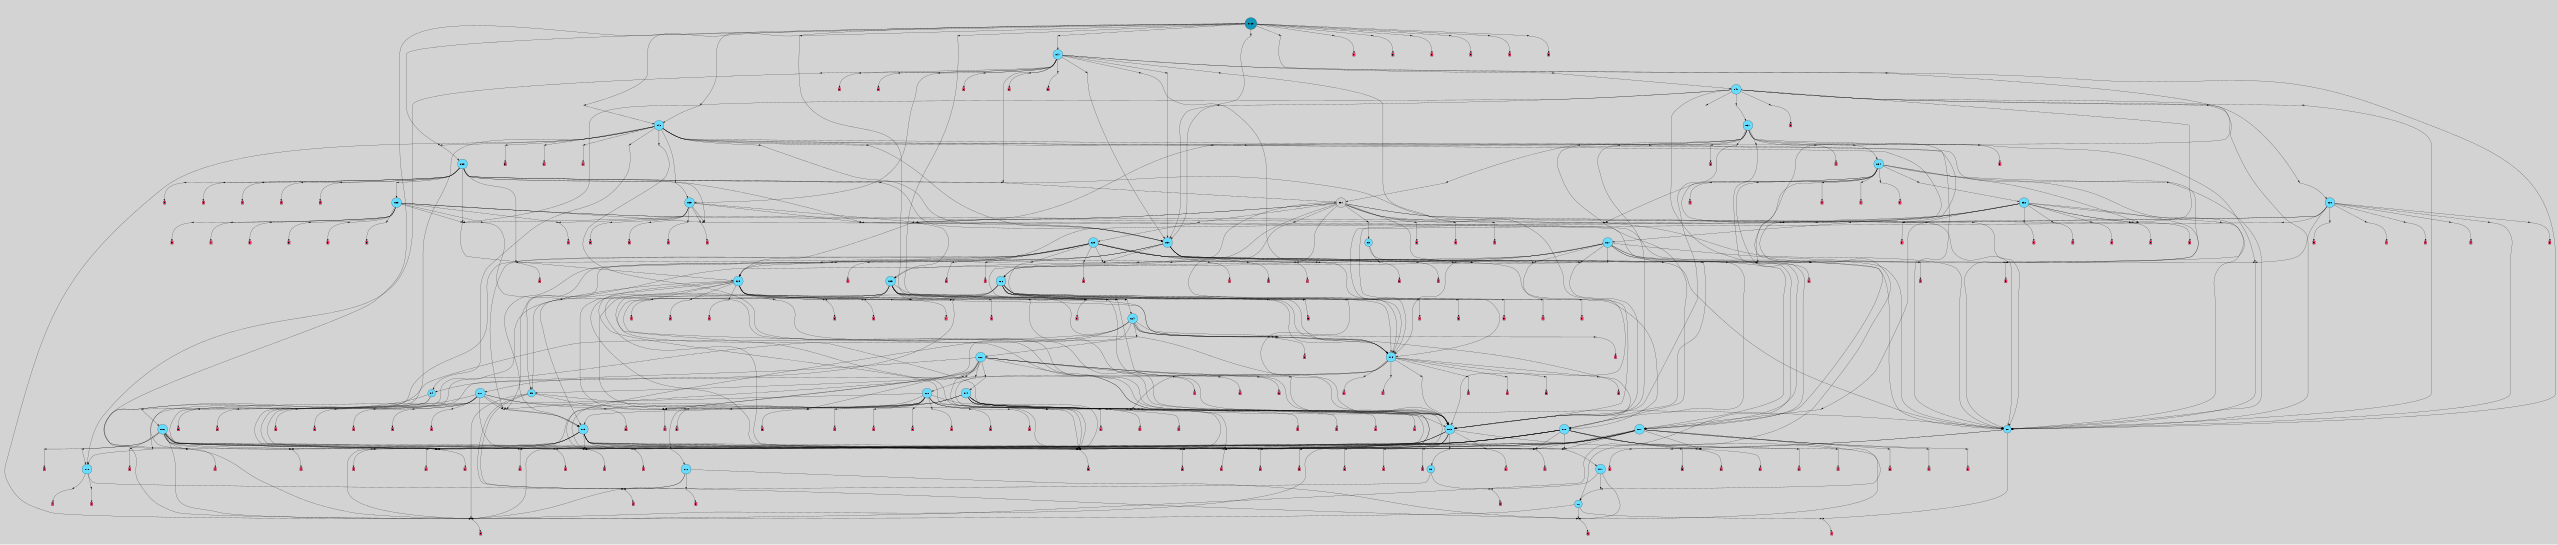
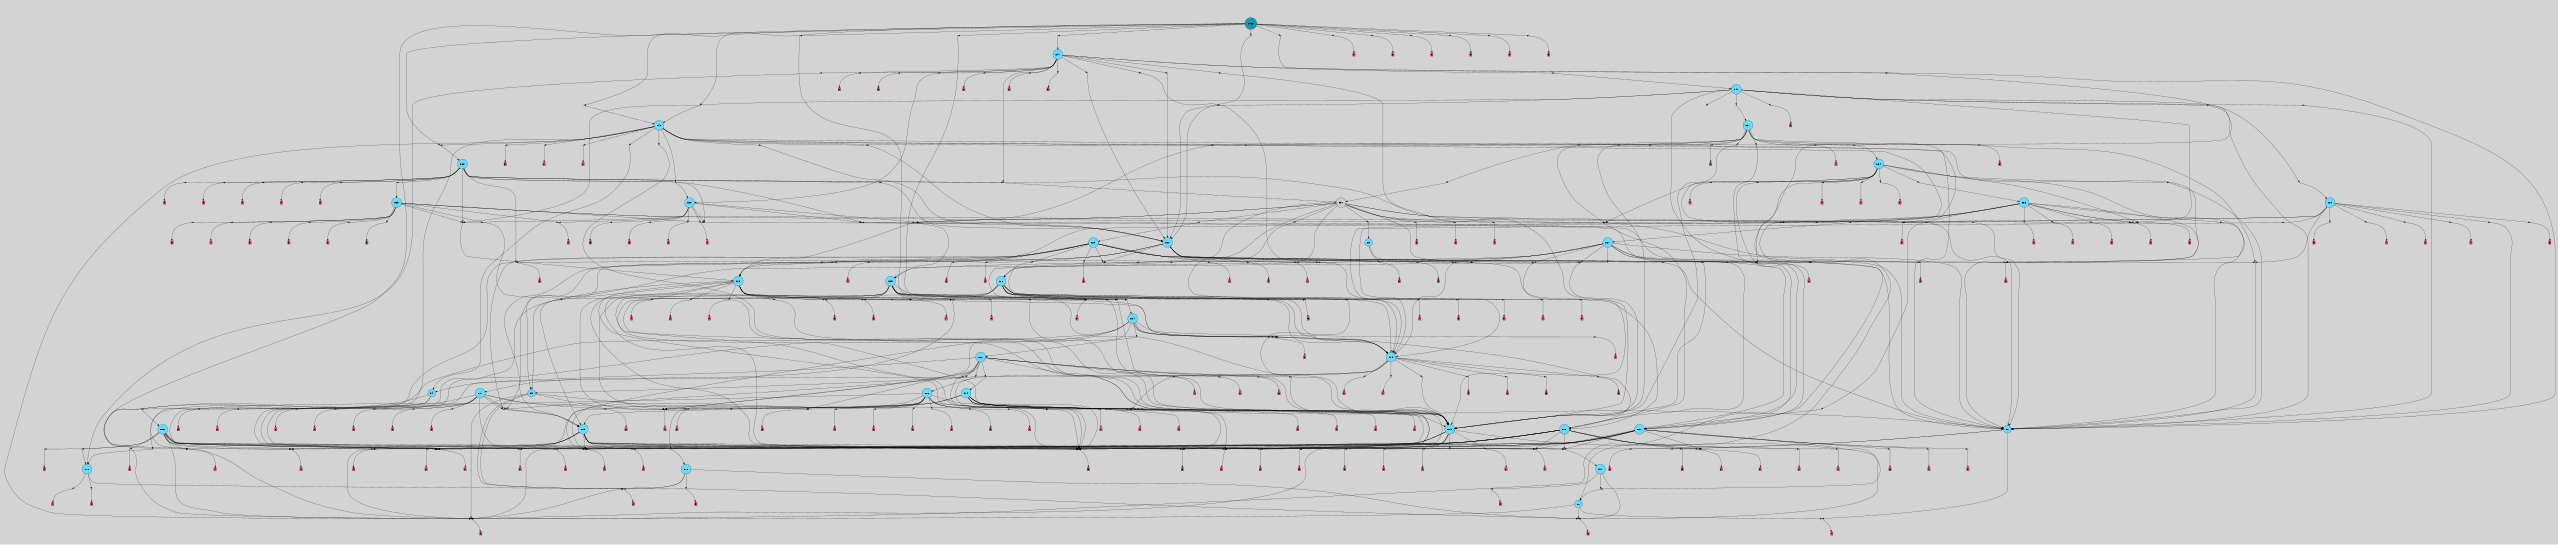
node "T2": removed
